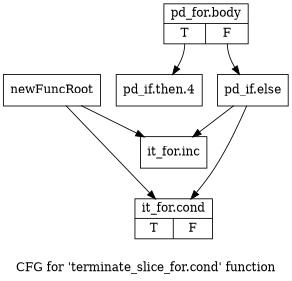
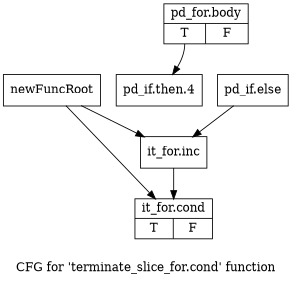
edge "pd_for.body" -> "pd_if.else": removed
edge "pd_if.else" -> "it_for.cond": now "it_for.inc" -> "it_for.cond"
